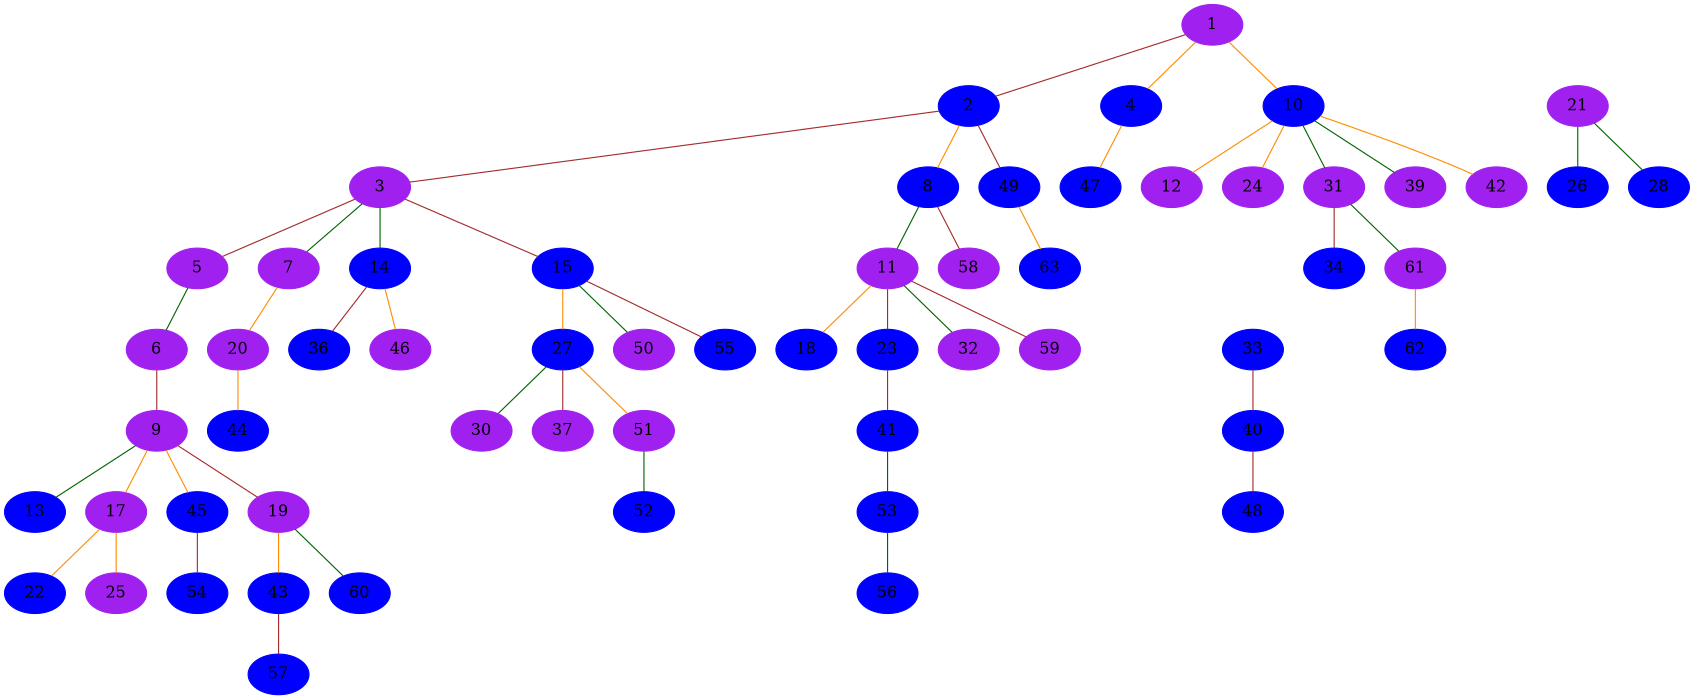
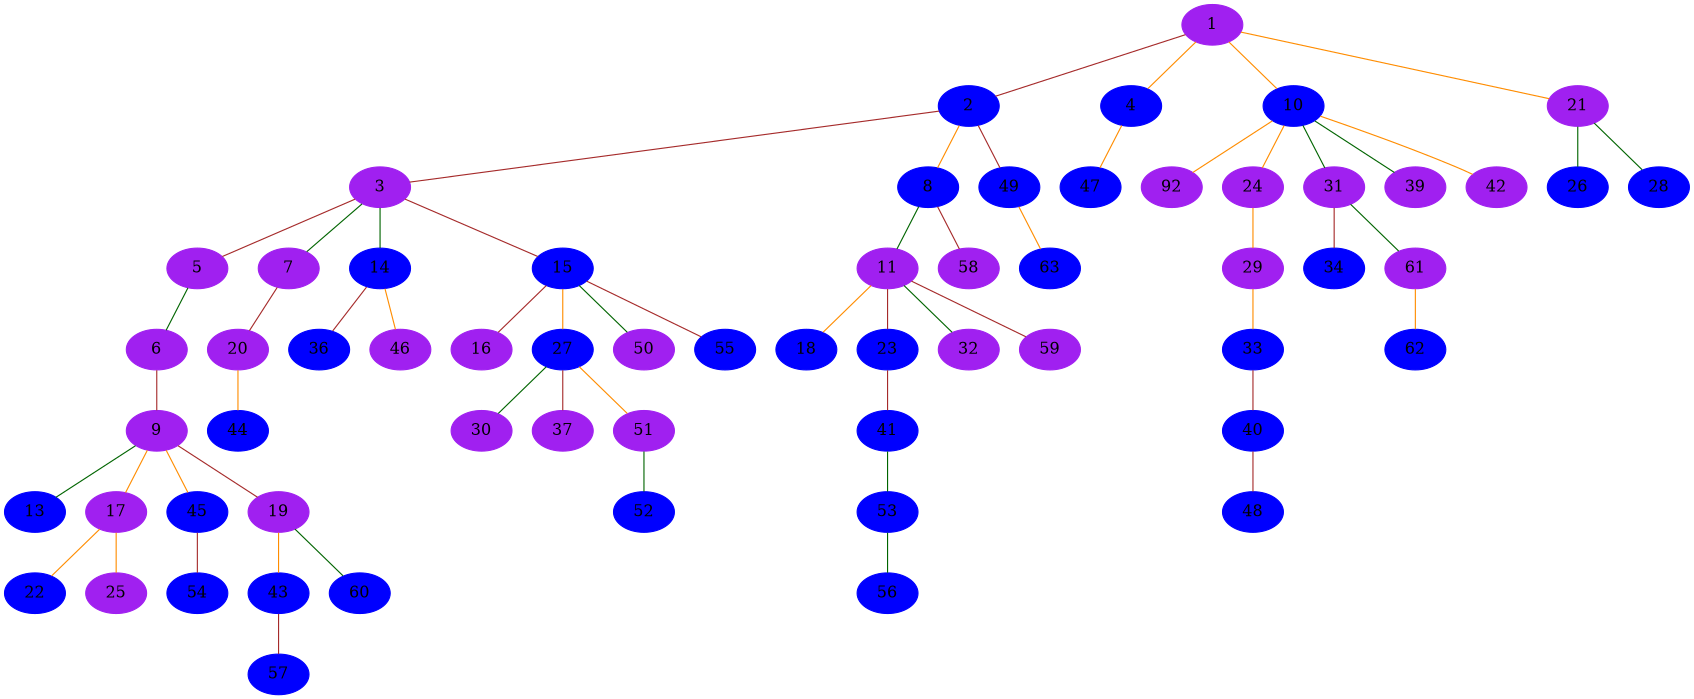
edge "1" -- "21": added
node "12": label "12" -> "92"
node "29": added
edge "7" -- "20": color darkorange -> brown
node "16": added
